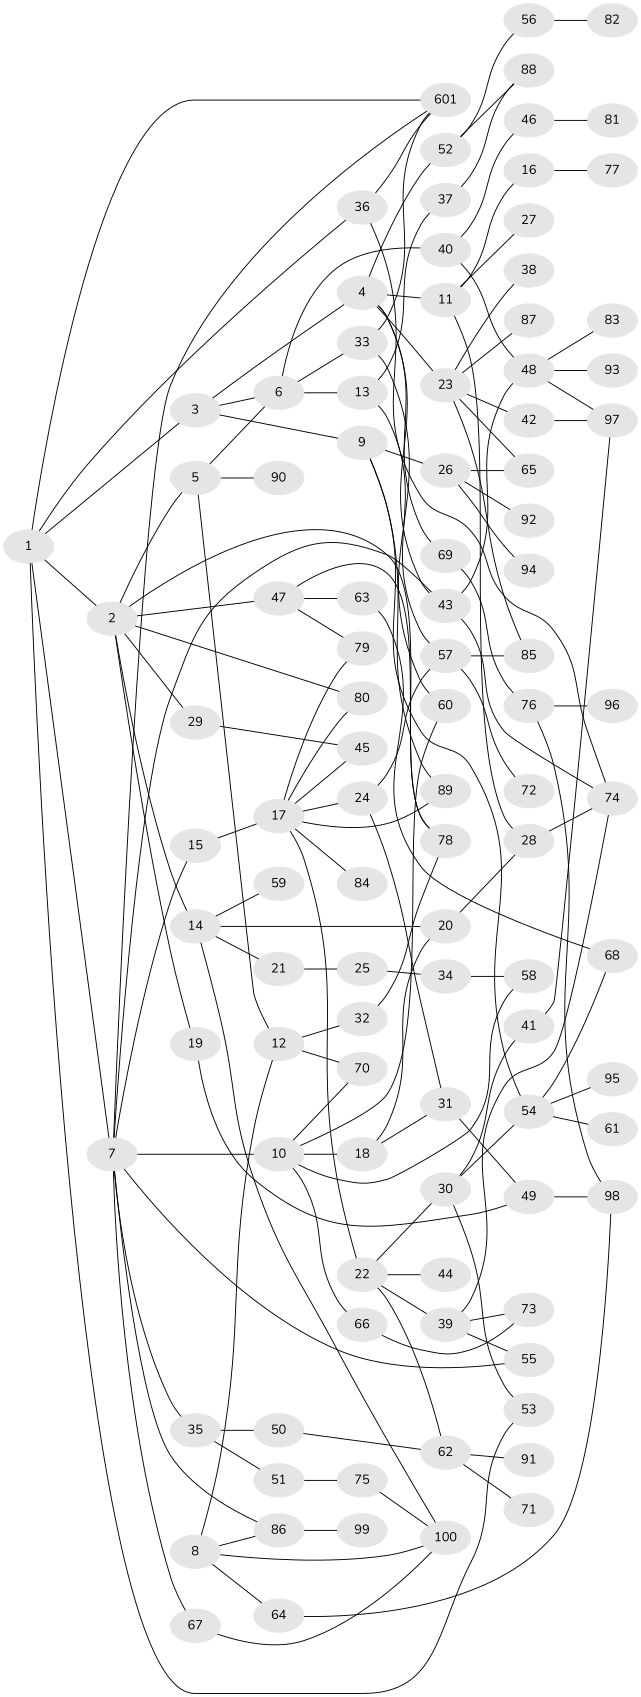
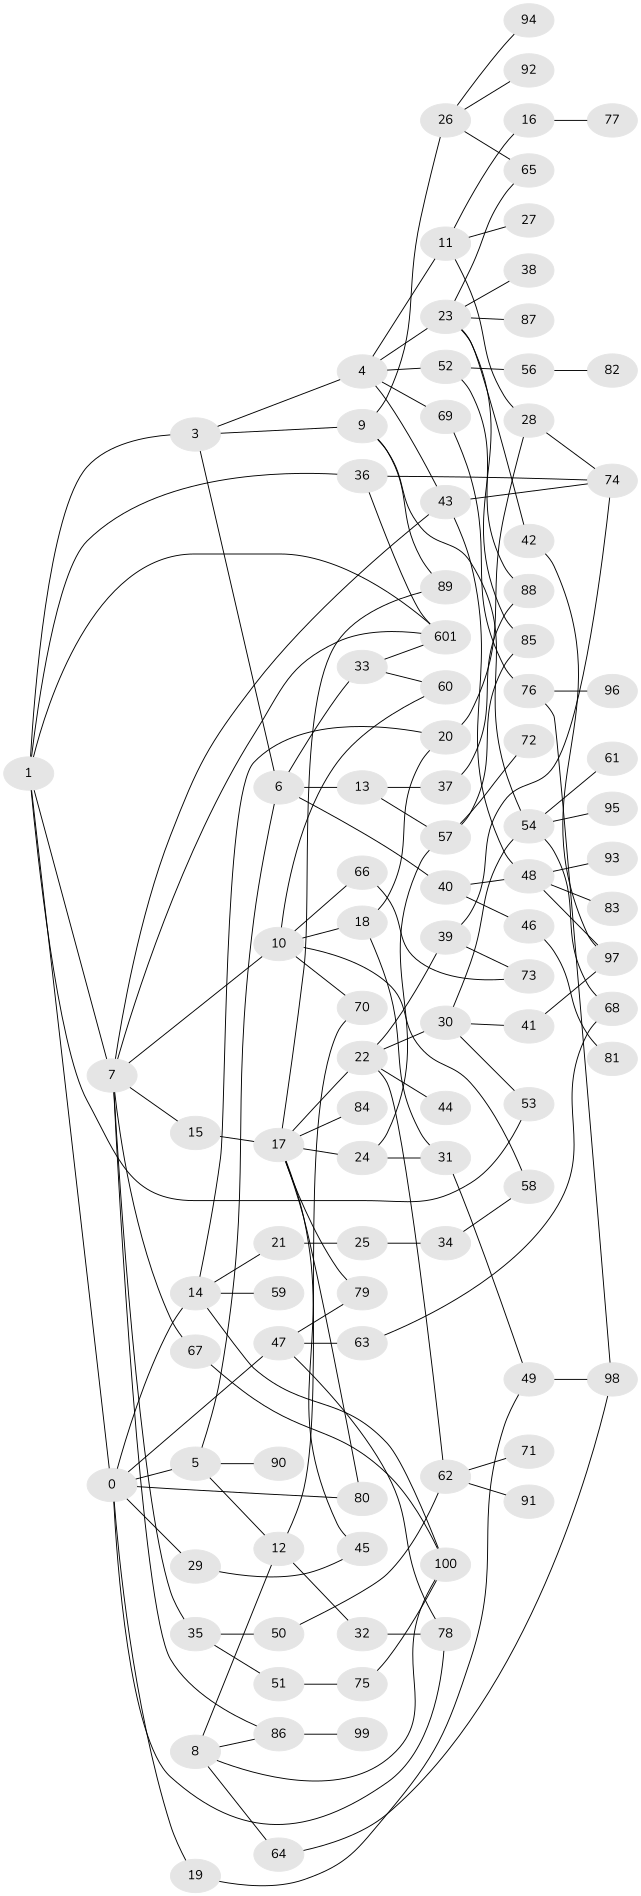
node "2": label "2" -> "0"
node "55": removed
